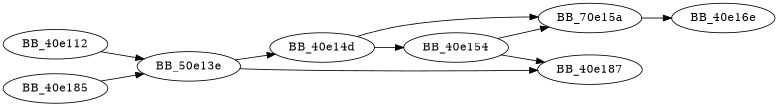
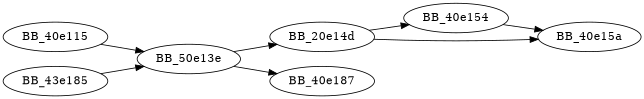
node "BB_70e15a": label "BB_70e15a" -> "BB_40e15a"
node "BB_40e16e": removed
node "BB_40e112": label "BB_40e112" -> "BB_40e115"
node "BB_40e14d": label "BB_40e14d" -> "BB_20e14d"
edge "BB_40e154" -> "BB_40e187": removed
node "BB_40e185": label "BB_40e185" -> "BB_43e185"
